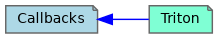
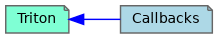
edge "Triton" -> "Callbacks": reversed
